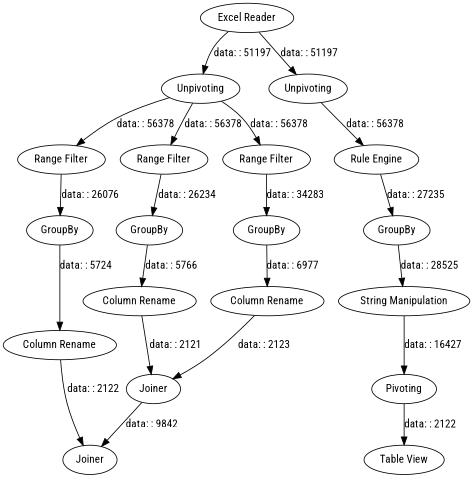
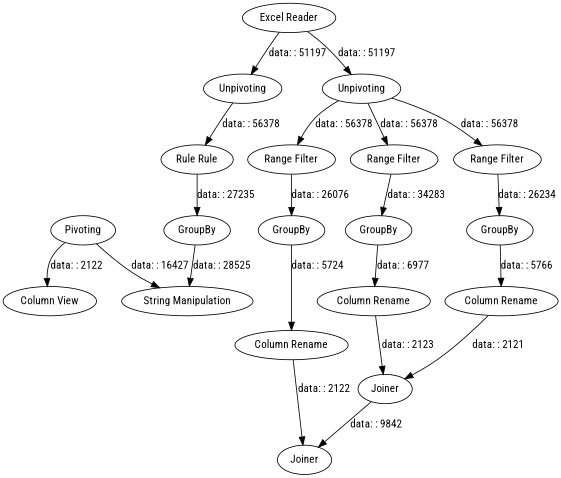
node "Rule Engine": label "Rule Engine" -> "Rule Rule"
edge "String Manipulation" -> "Pivoting": reversed
node "Table View": label "Table View" -> "Column View"
